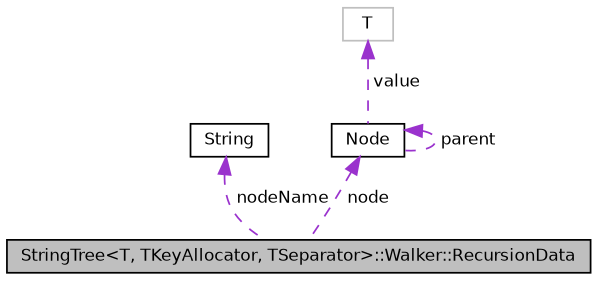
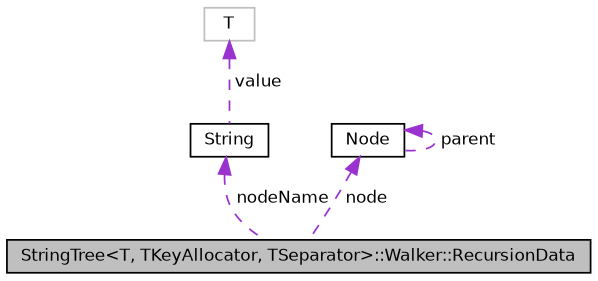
edge "Node" -> "T": now "String" -> "T"
